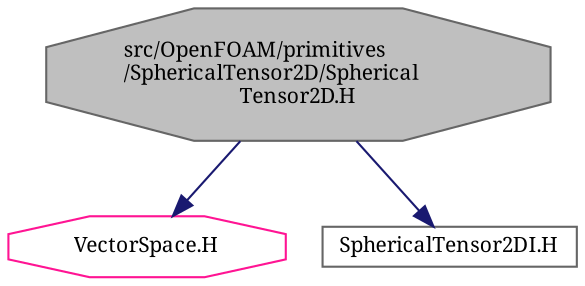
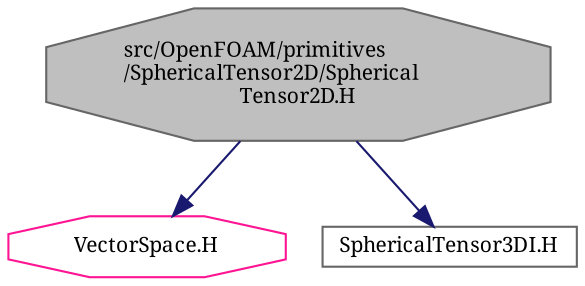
node "SphericalTensor2DI.H": label "SphericalTensor2DI.H" -> "SphericalTensor3DI.H"
